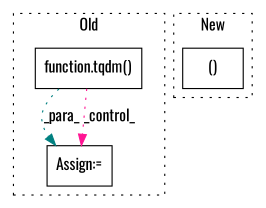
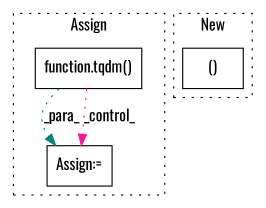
cluster "Old": label "Old" -> "Assign"
